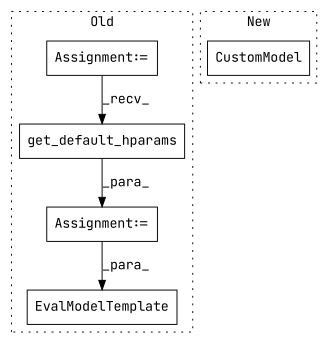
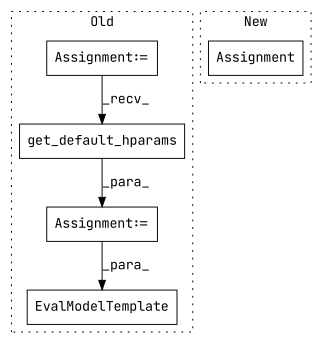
node "CustomModel": label "CustomModel" -> "Assignment"
